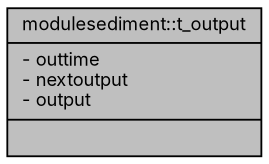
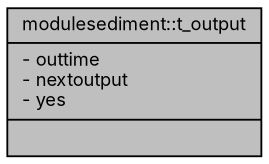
node "modulesediment::t_output": text "- output" -> "- yes"
